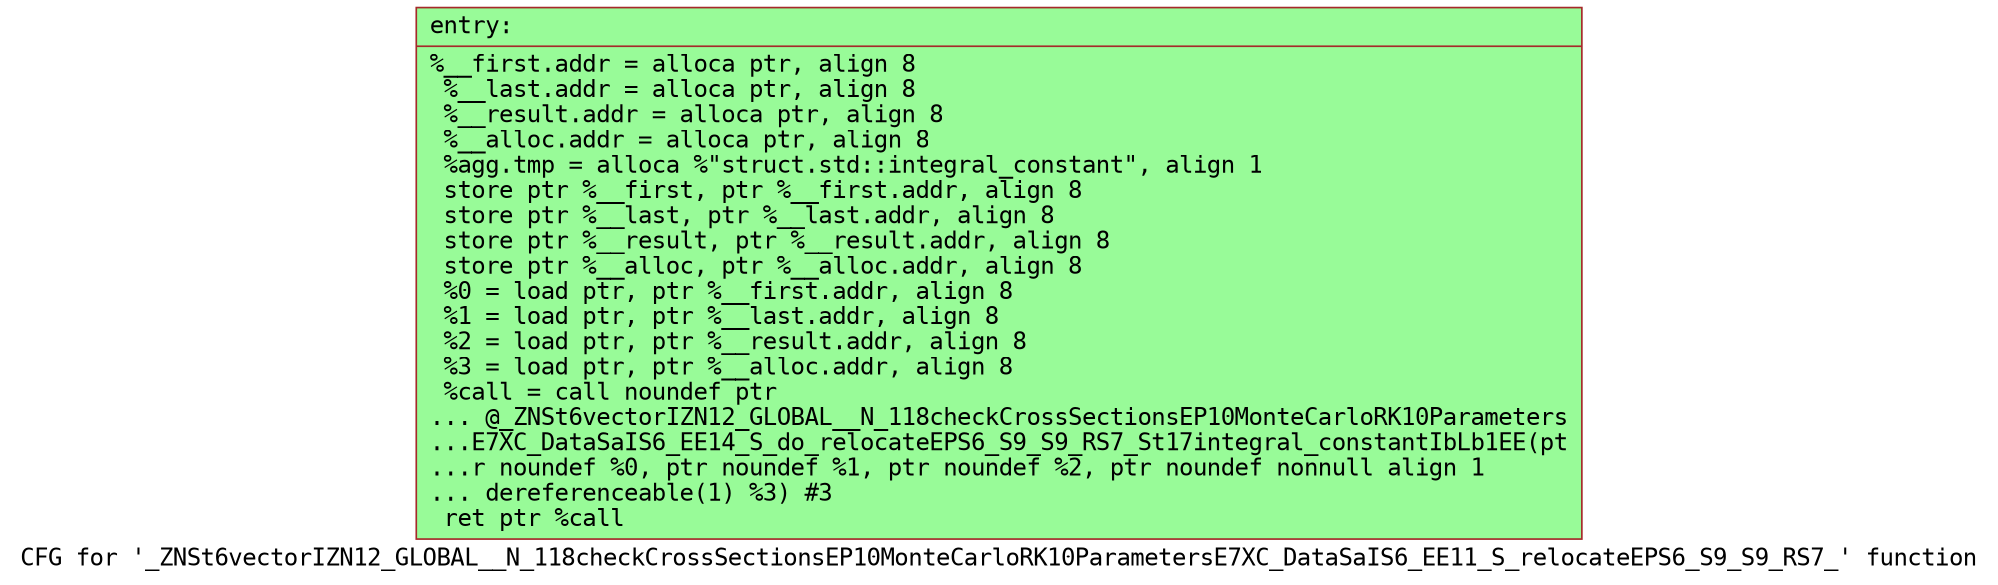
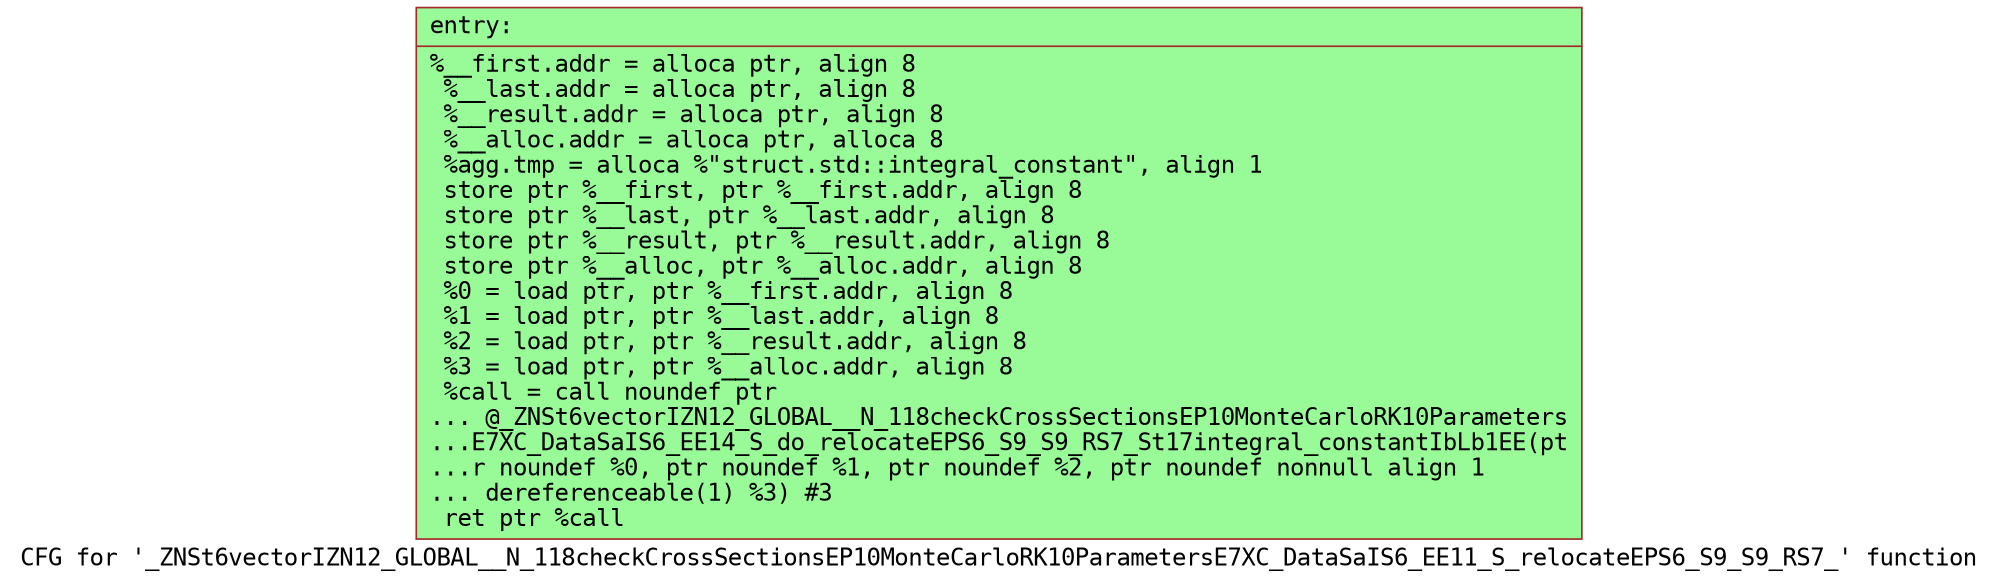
node "entry:": text "%__alloc.addr = alloca ptr, align 8" -> "%__alloc.addr = alloca ptr, alloca 8"
